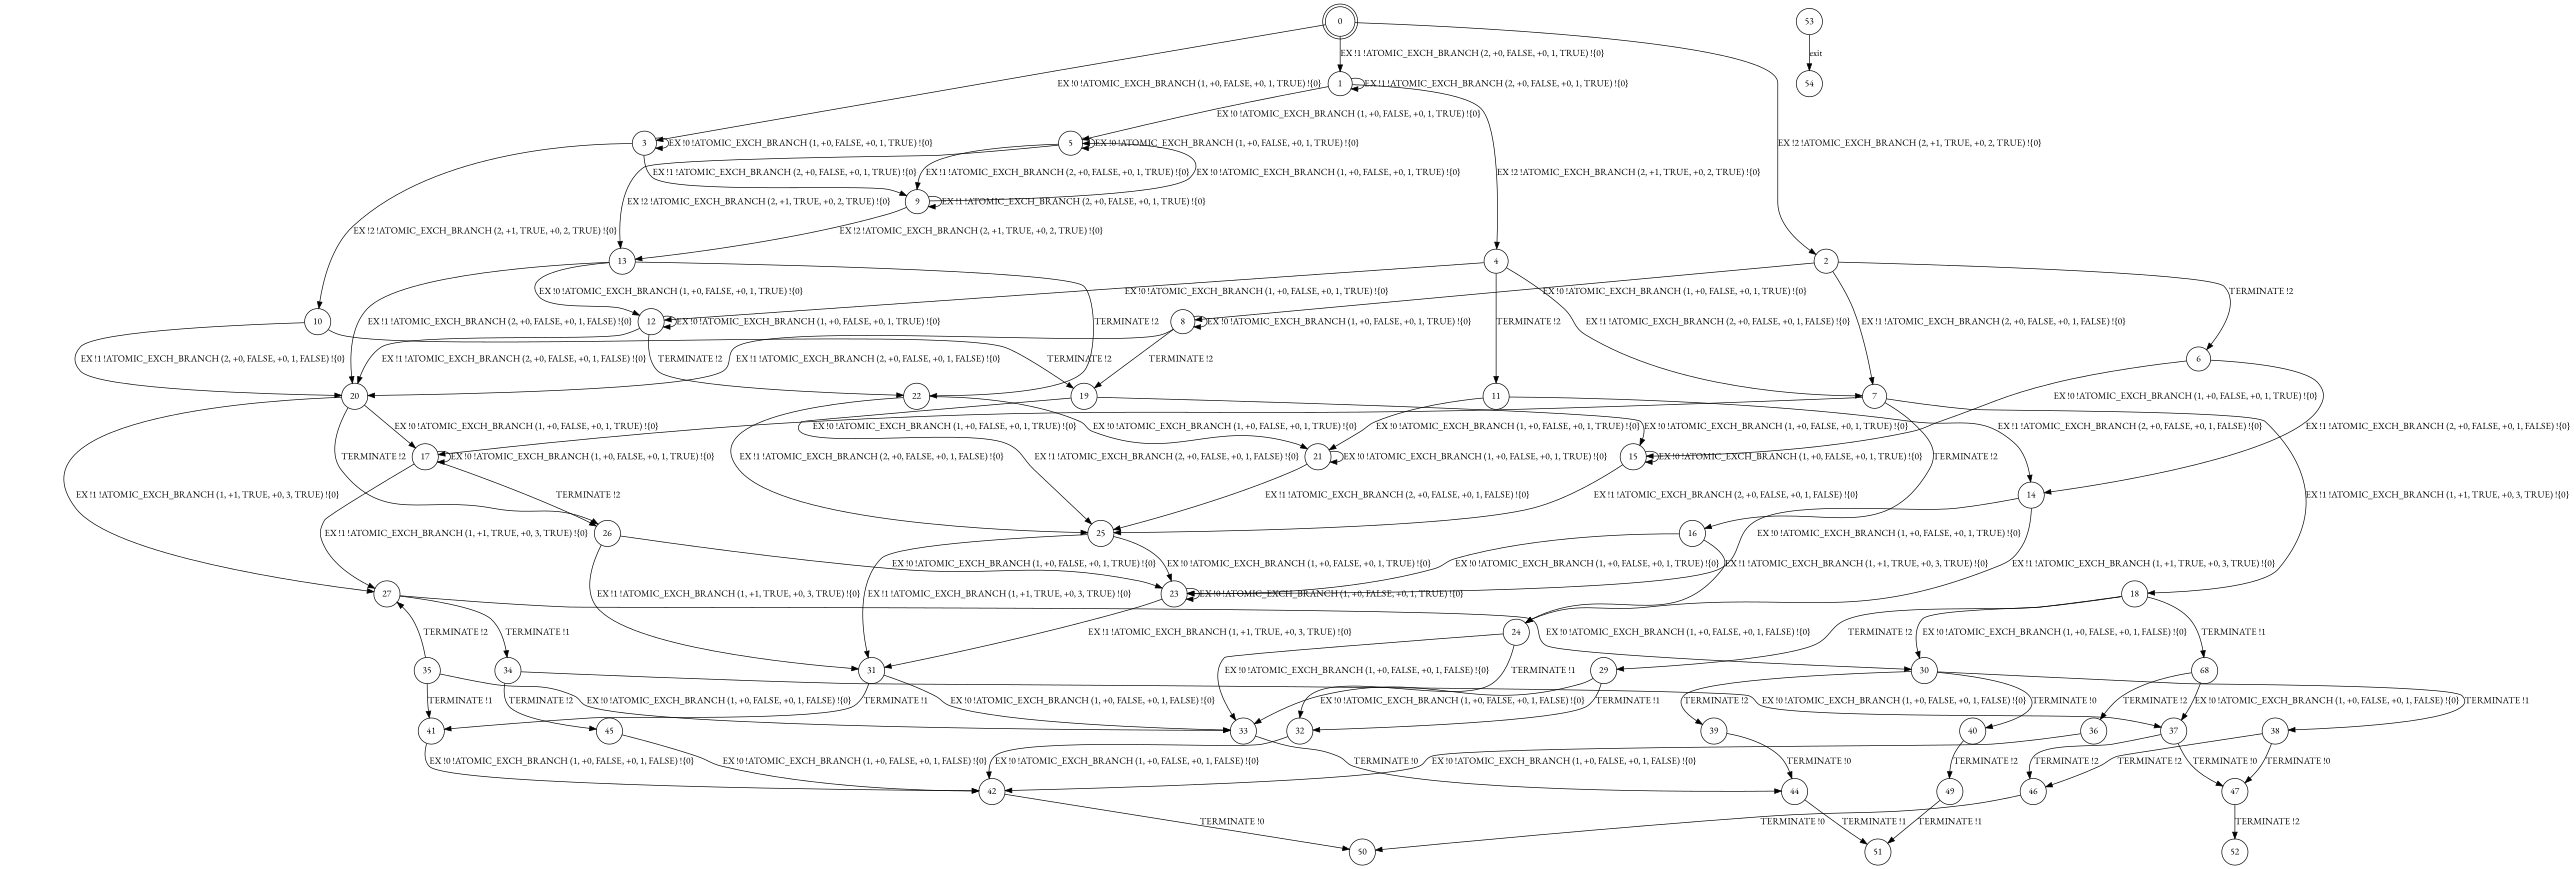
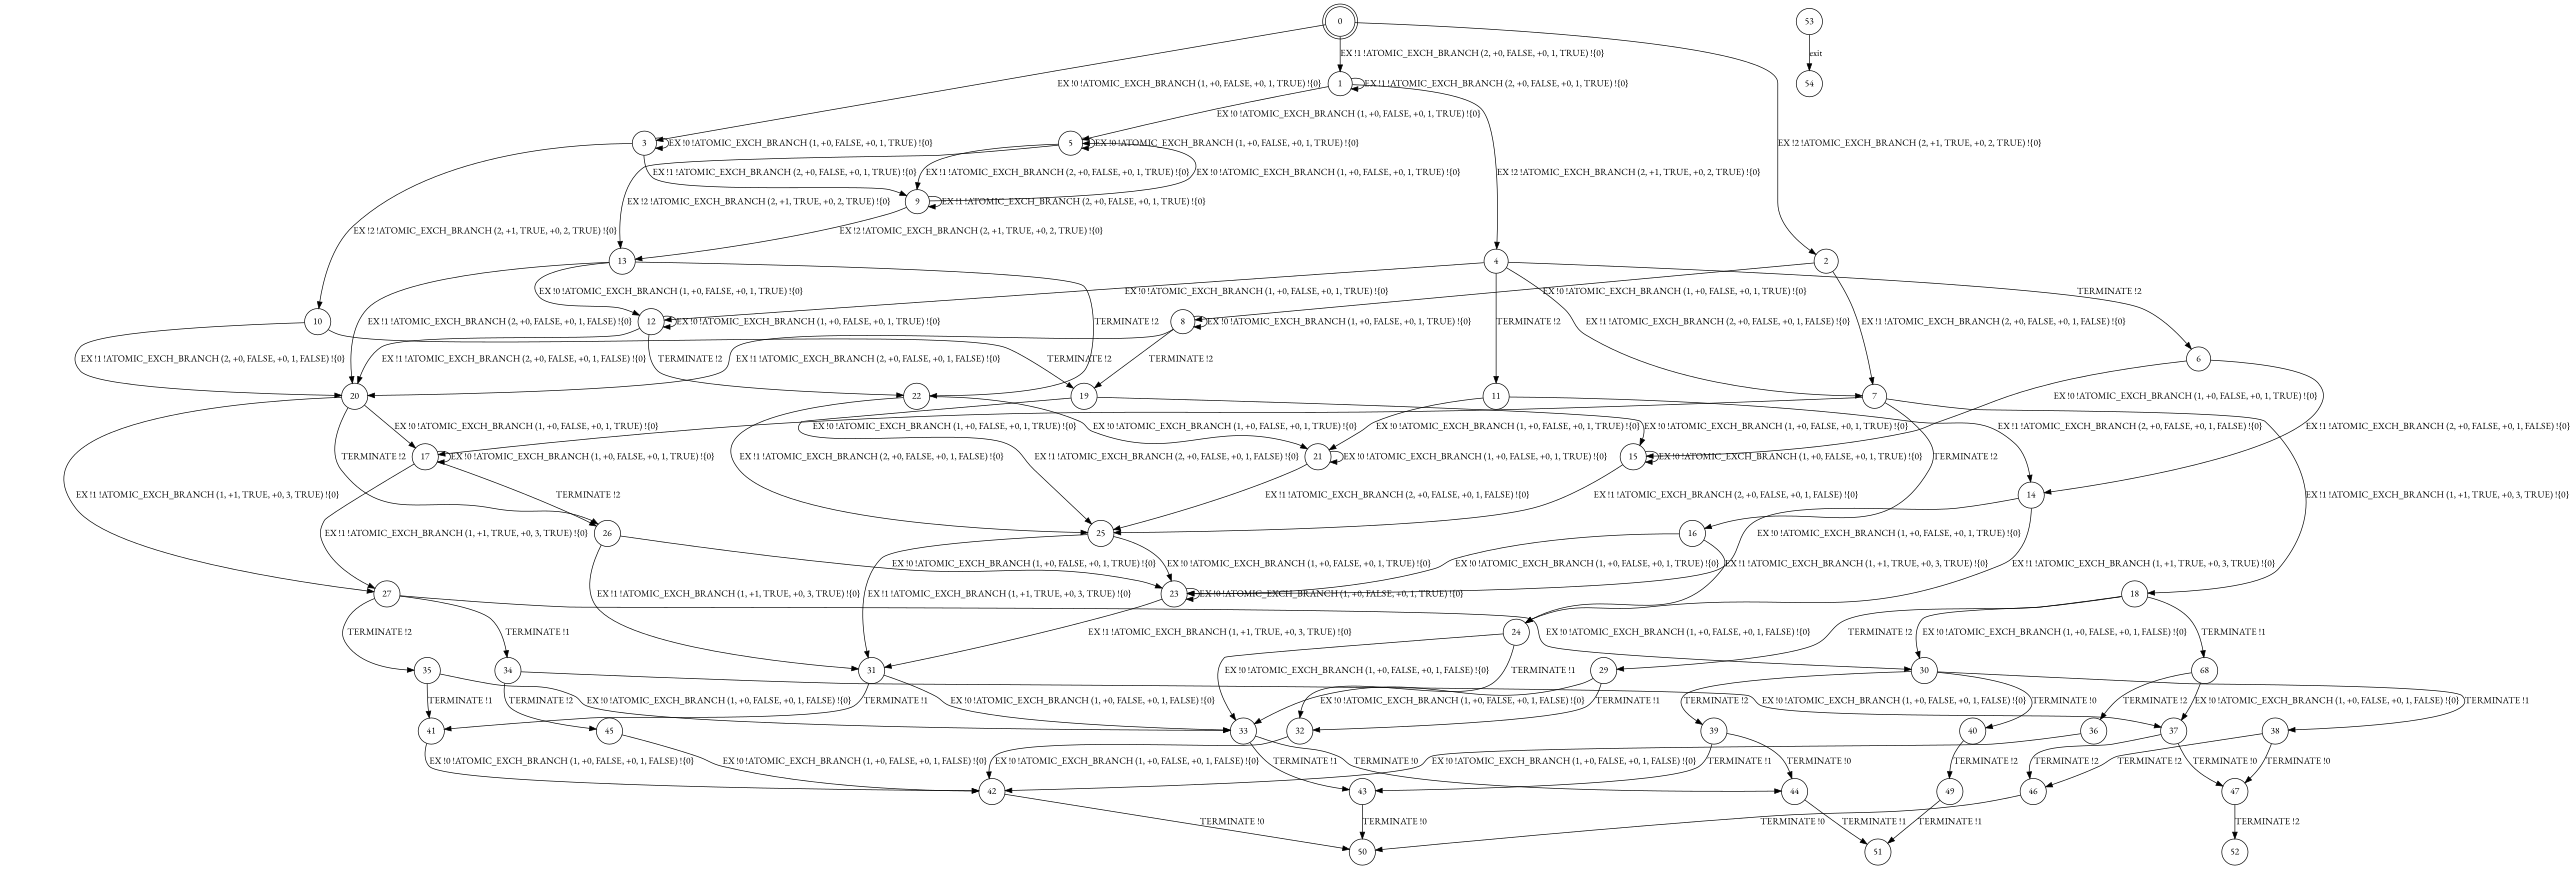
edge "2" -> "6": now "4" -> "6"
edge "35" -> "27": reversed
node "43": added
